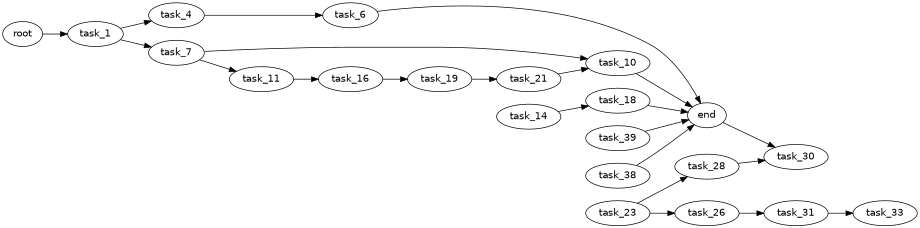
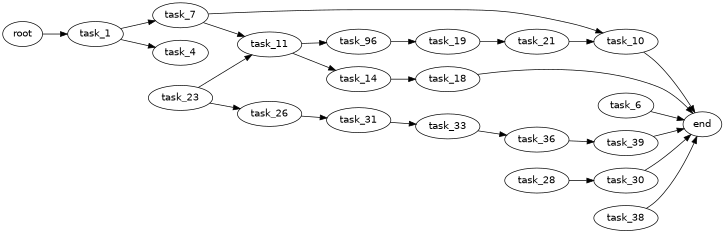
edge "task_4" -> "task_6": removed
edge "task_11" -> "task_14": added
node "task_16": label "task_16" -> "task_96"
edge "end" -> "task_30": reversed
node "task_36": added
edge "task_23" -> "task_28": now "task_23" -> "task_11"
